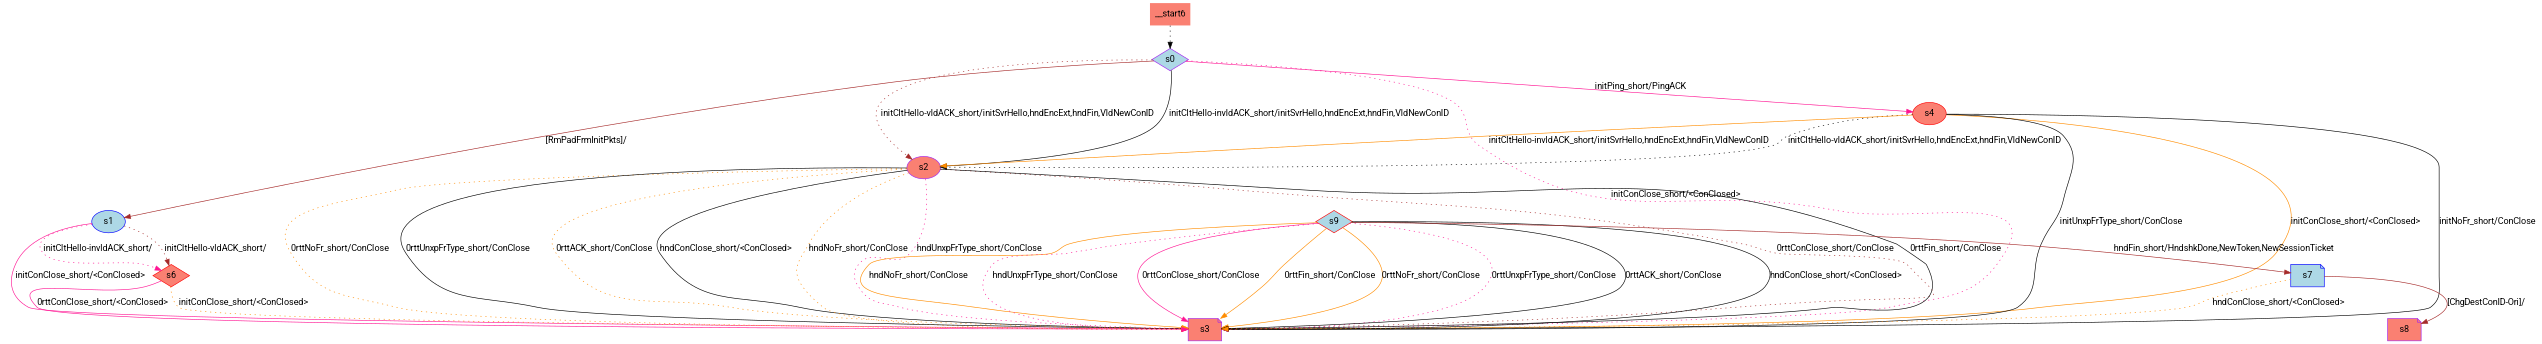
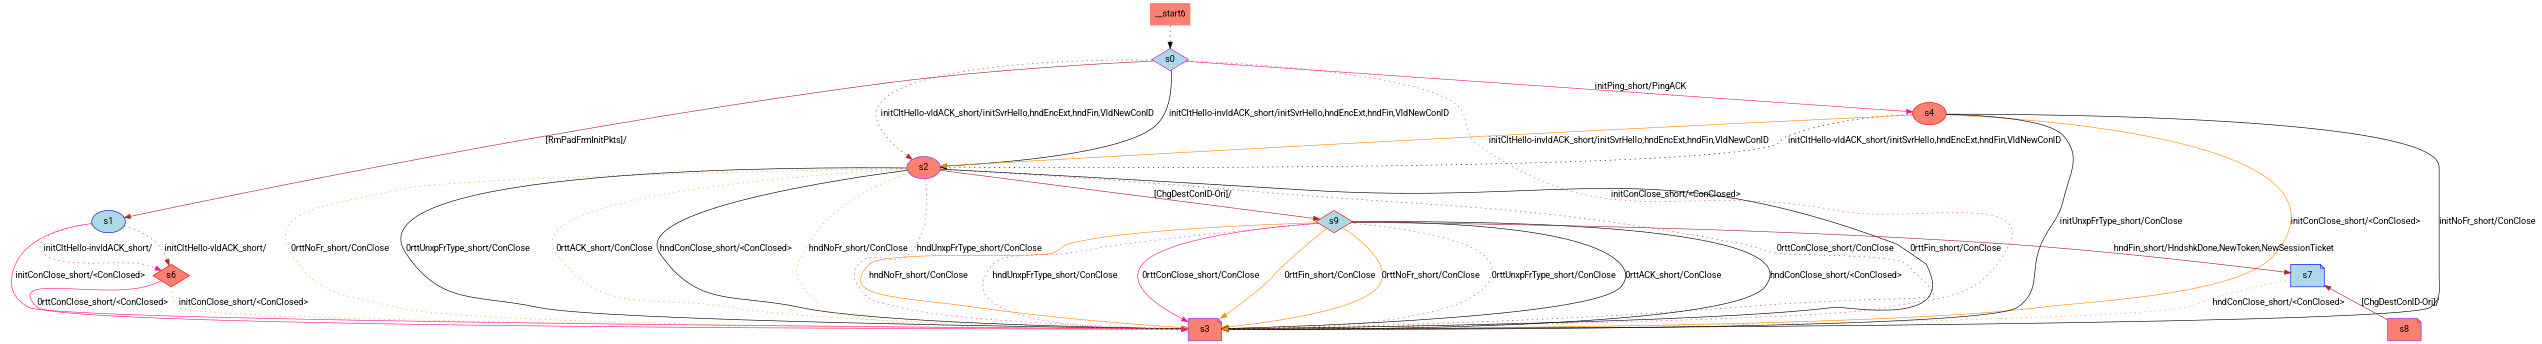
edge "s2" -> "s9": added, label "[ChgDestConID-Ori]/"
edge "s7" -> "s8": reversed
